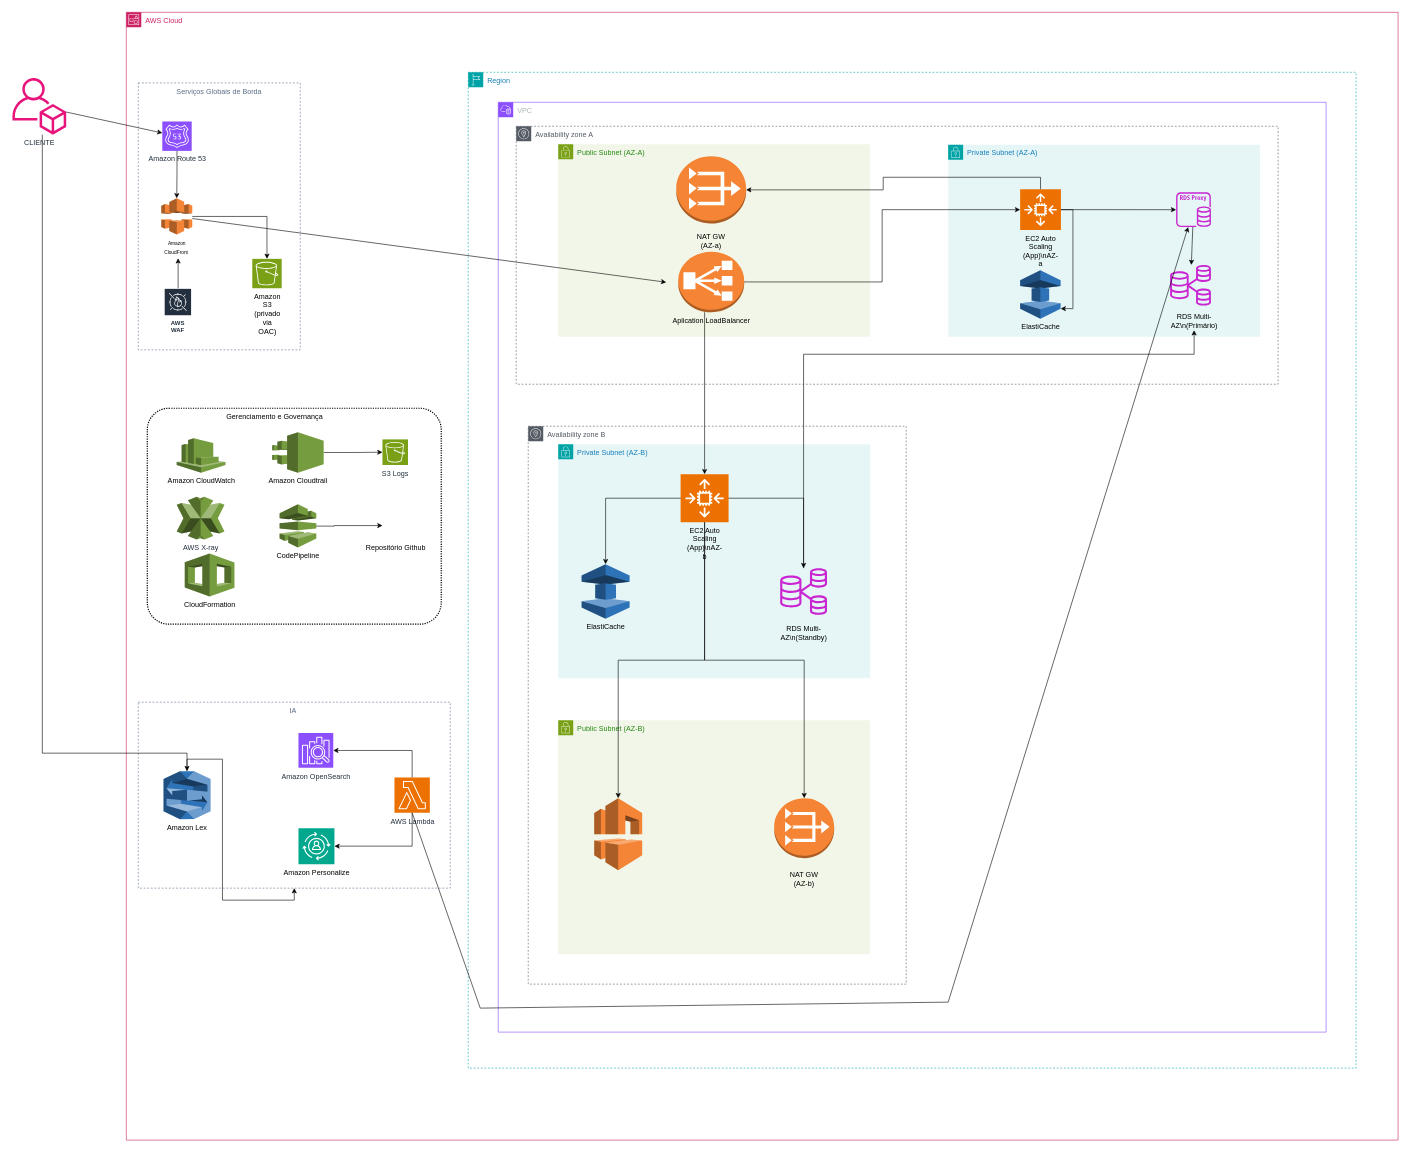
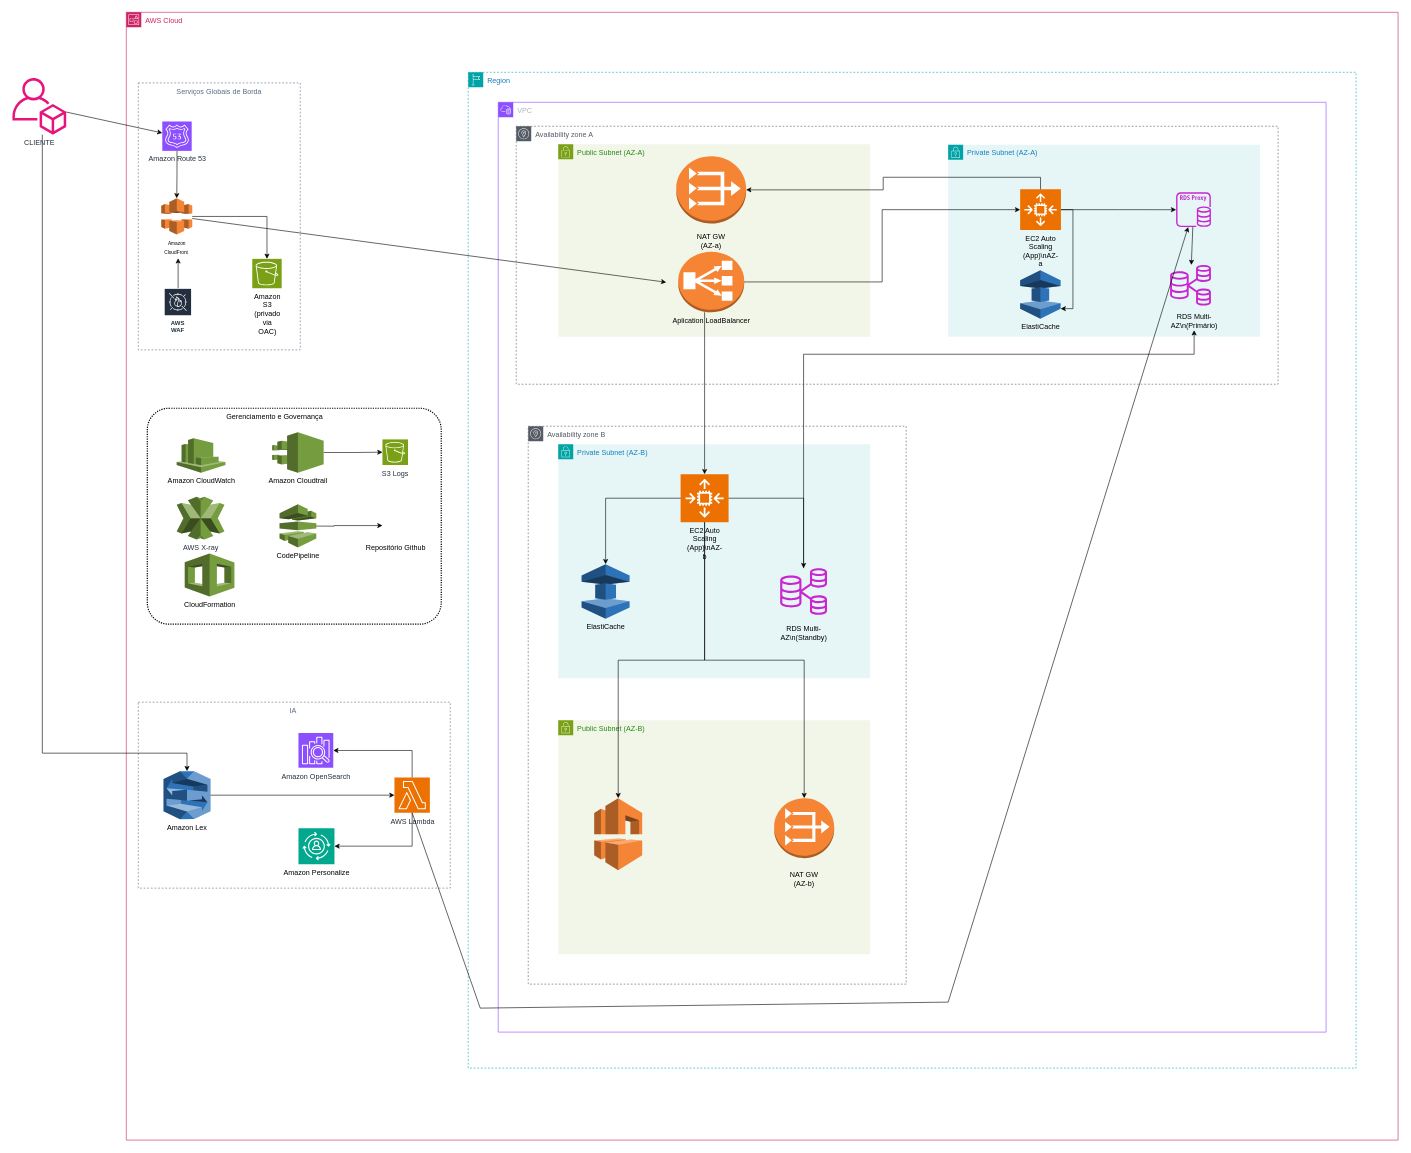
edge "Amazon Lex" -> "IA": now "Amazon Lex" -> "AWS Lambda"
